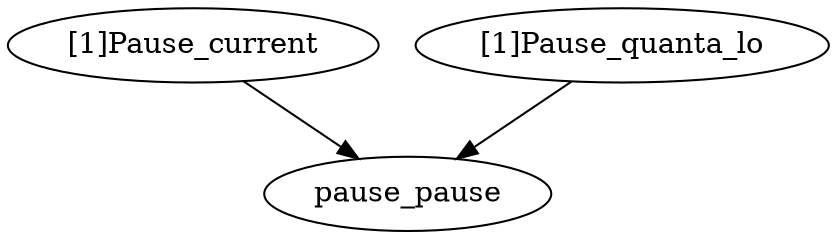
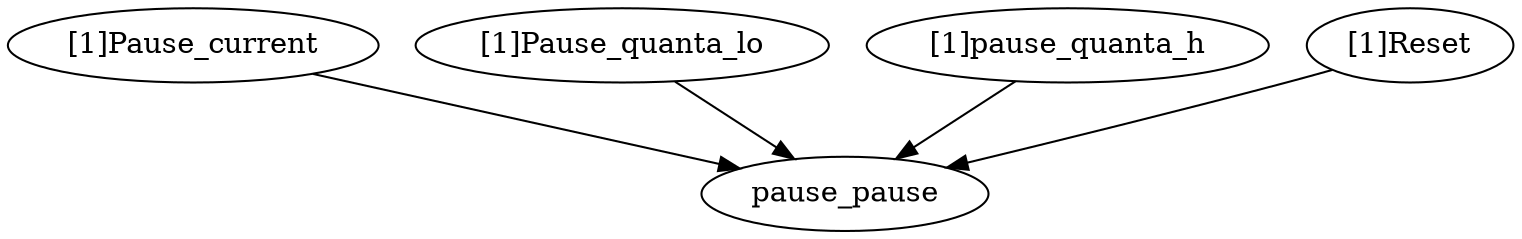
node "[1]pause_quanta_h": added
node "[1]Reset": added
